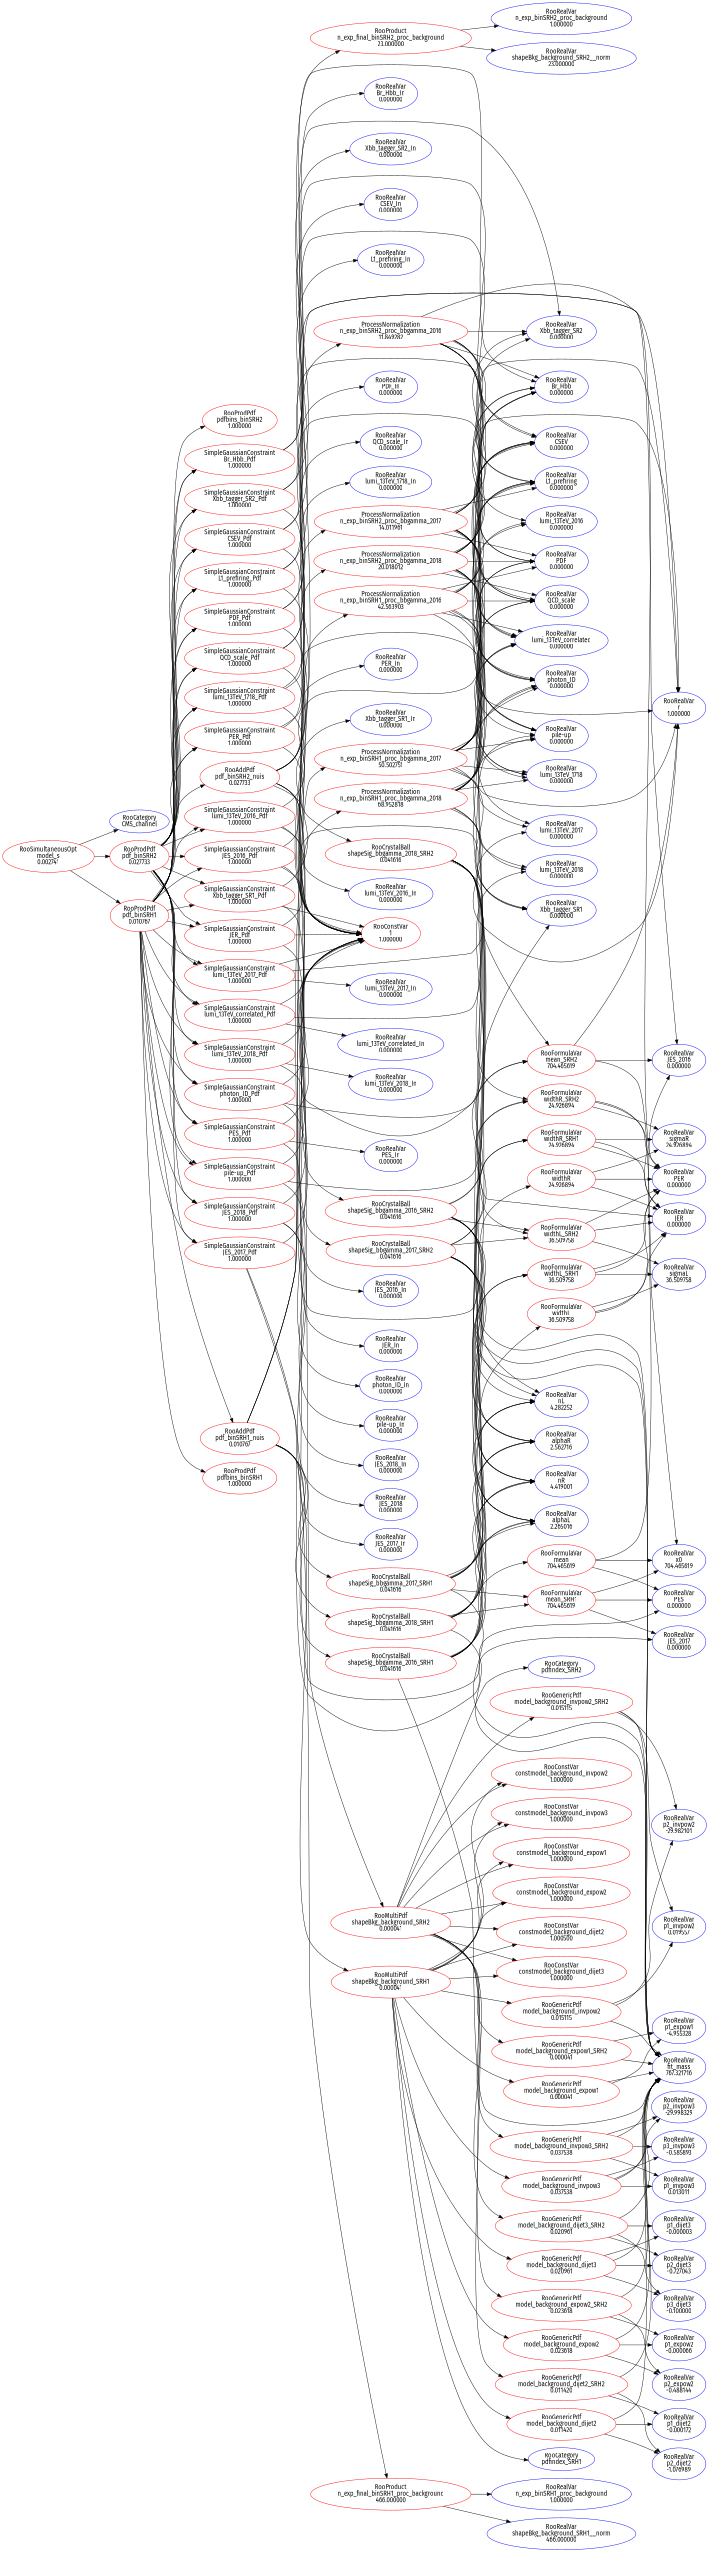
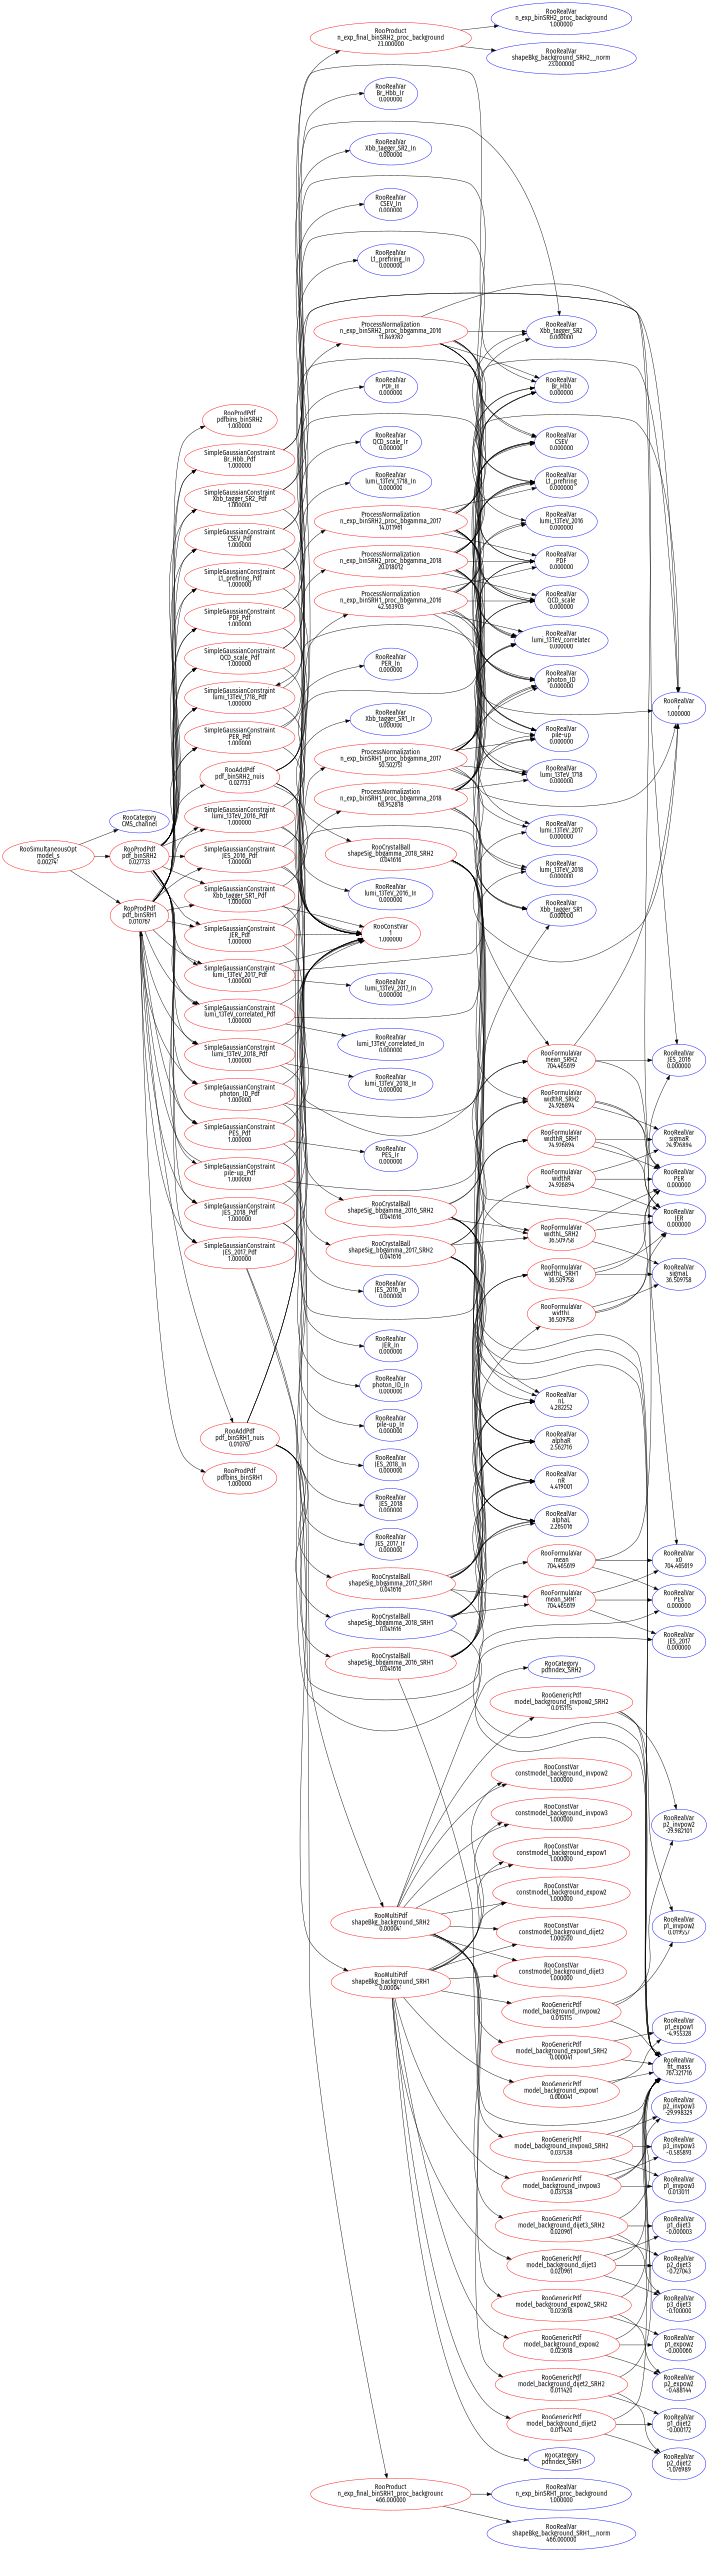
edge "SimpleGaussianConstraint lumi_13TeV_1718_Pdf 1.000000" -> "RooRealVar lumi_13TeV_1718 0.000000": reversed
edge "RooProdPdf pdf_binSRH1 0.010767" -> "SimpleGaussianConstraint pile-up_Pdf 1.000000": reversed
node "RooCrystalBall shapeSig_bbgamma_2018_SRH1 0.041616": color red -> blue
